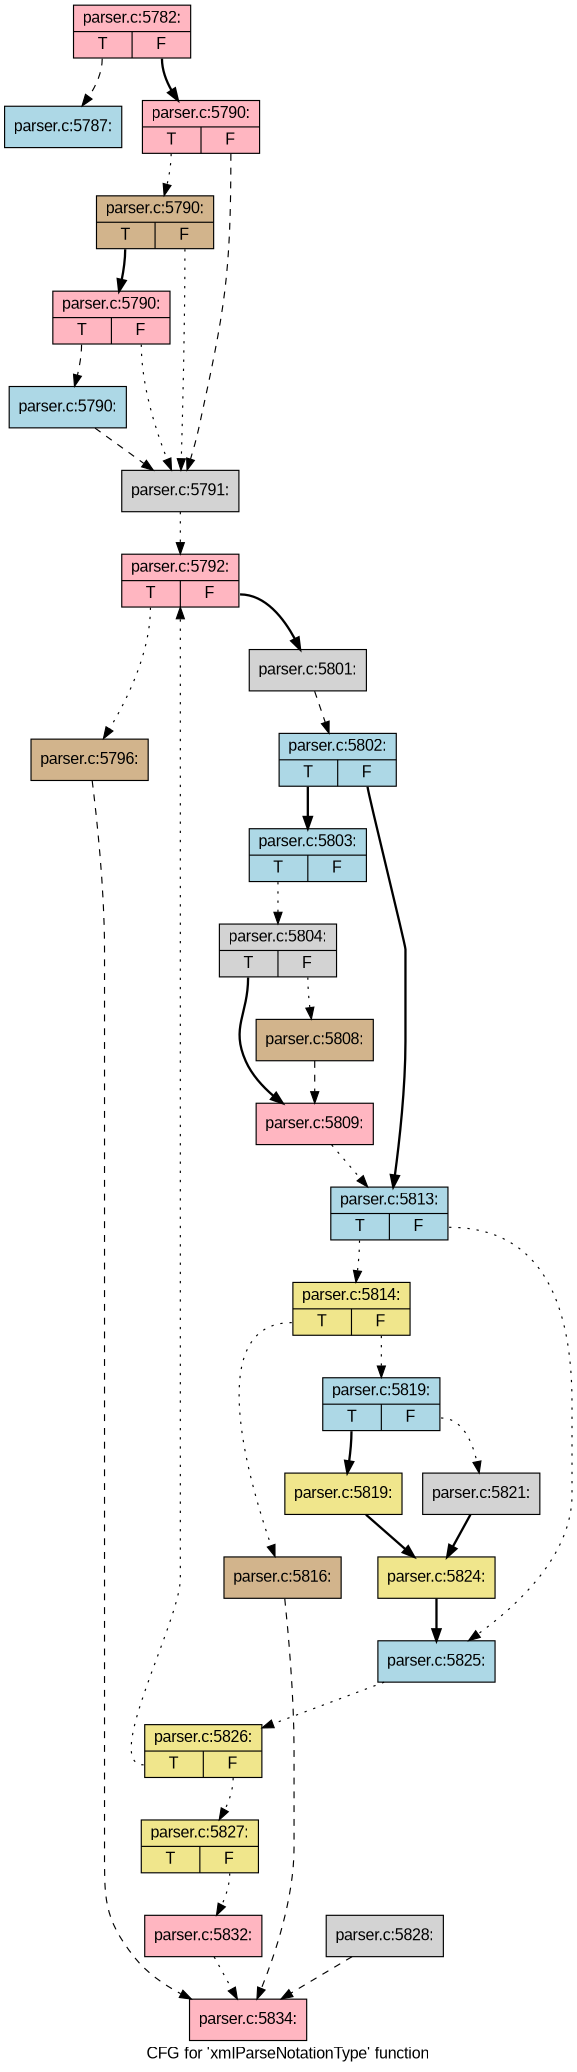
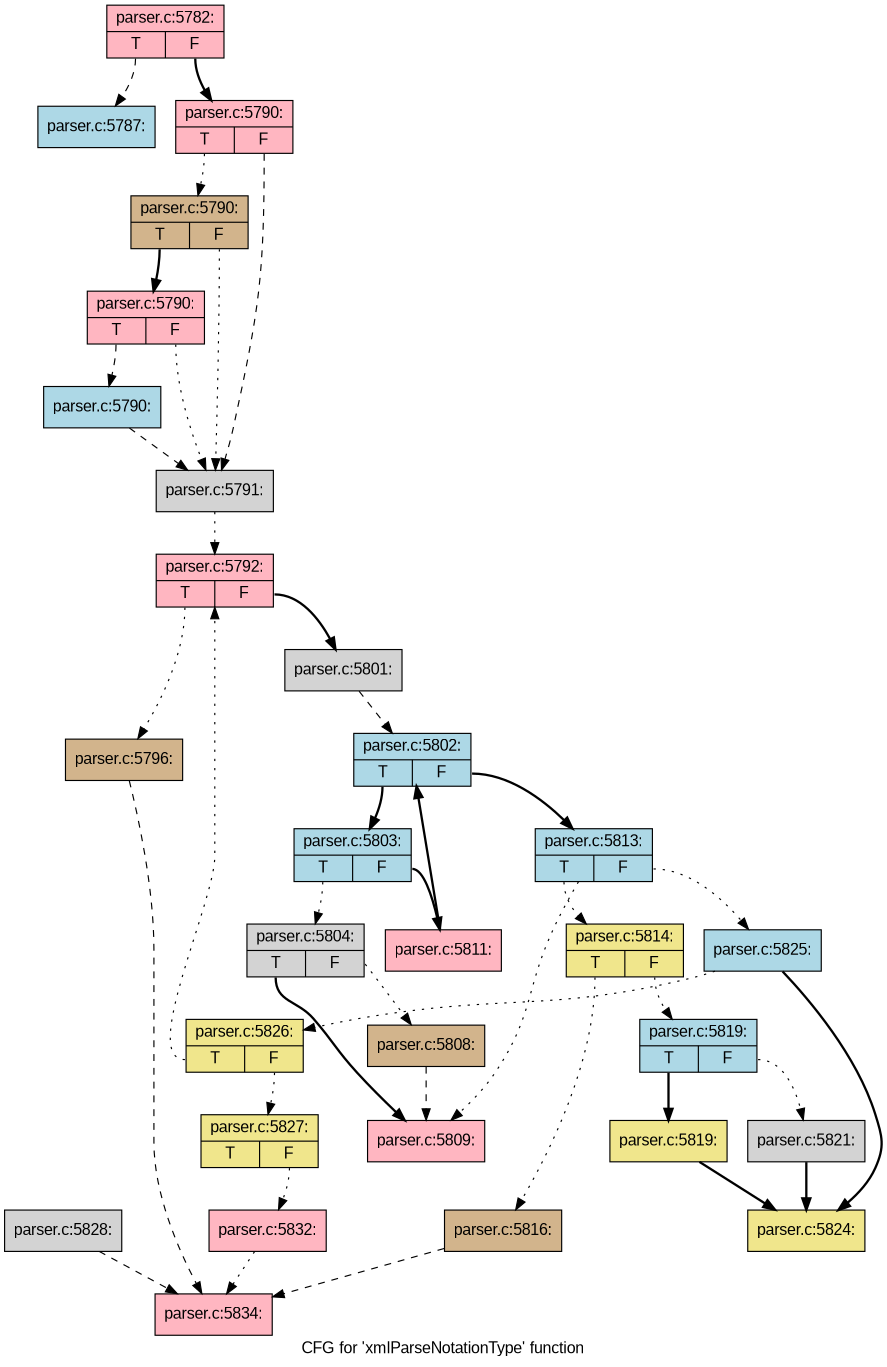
node "parser.c:5811:": added
edge "parser.c:5809:" -> "parser.c:5813:": reversed
edge "parser.c:5824:" -> "parser.c:5825:": reversed
